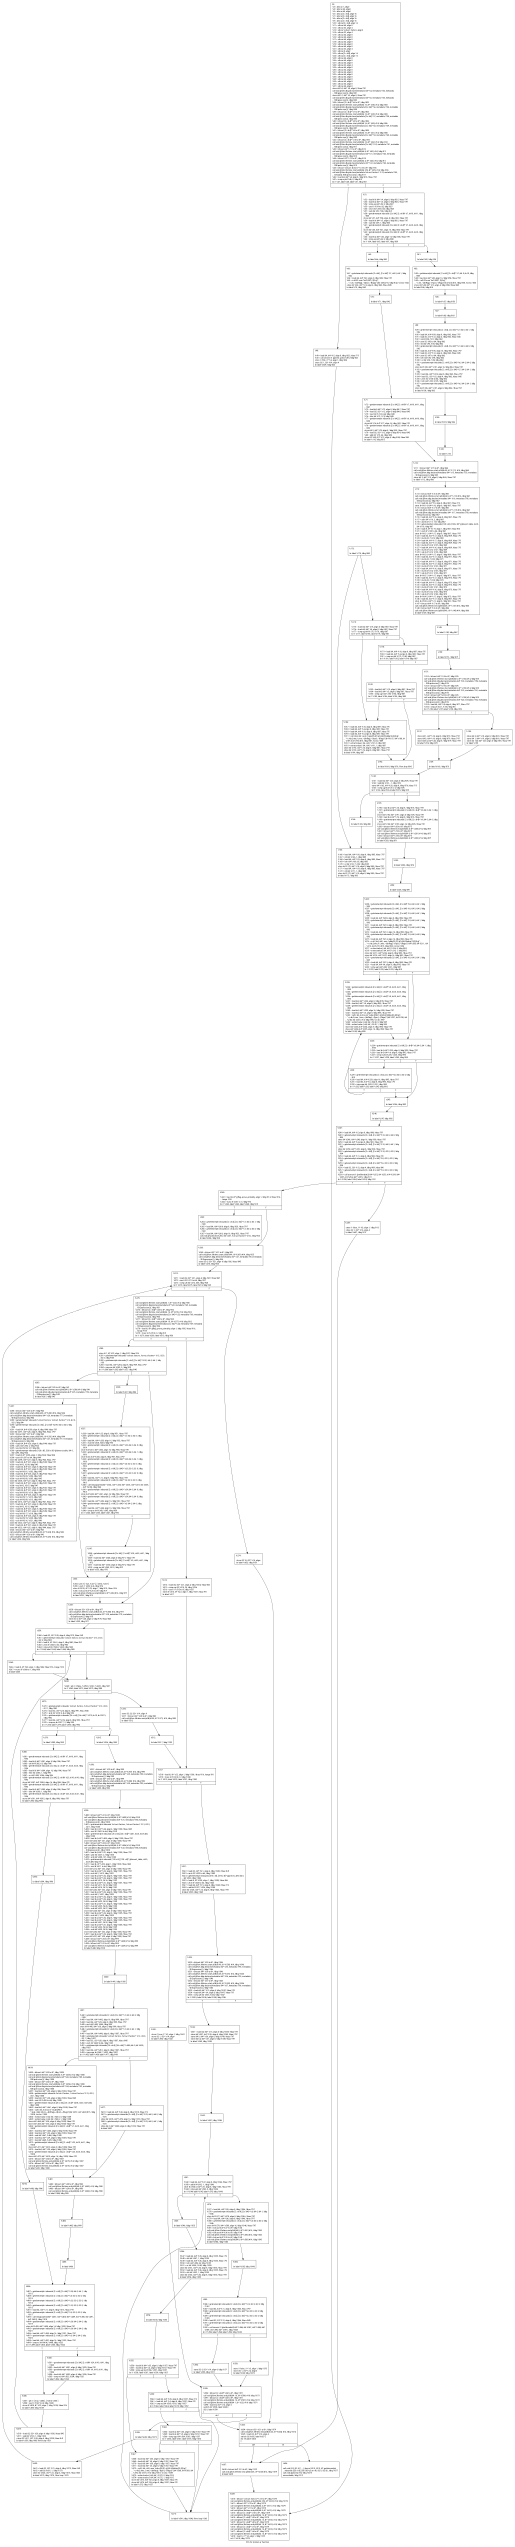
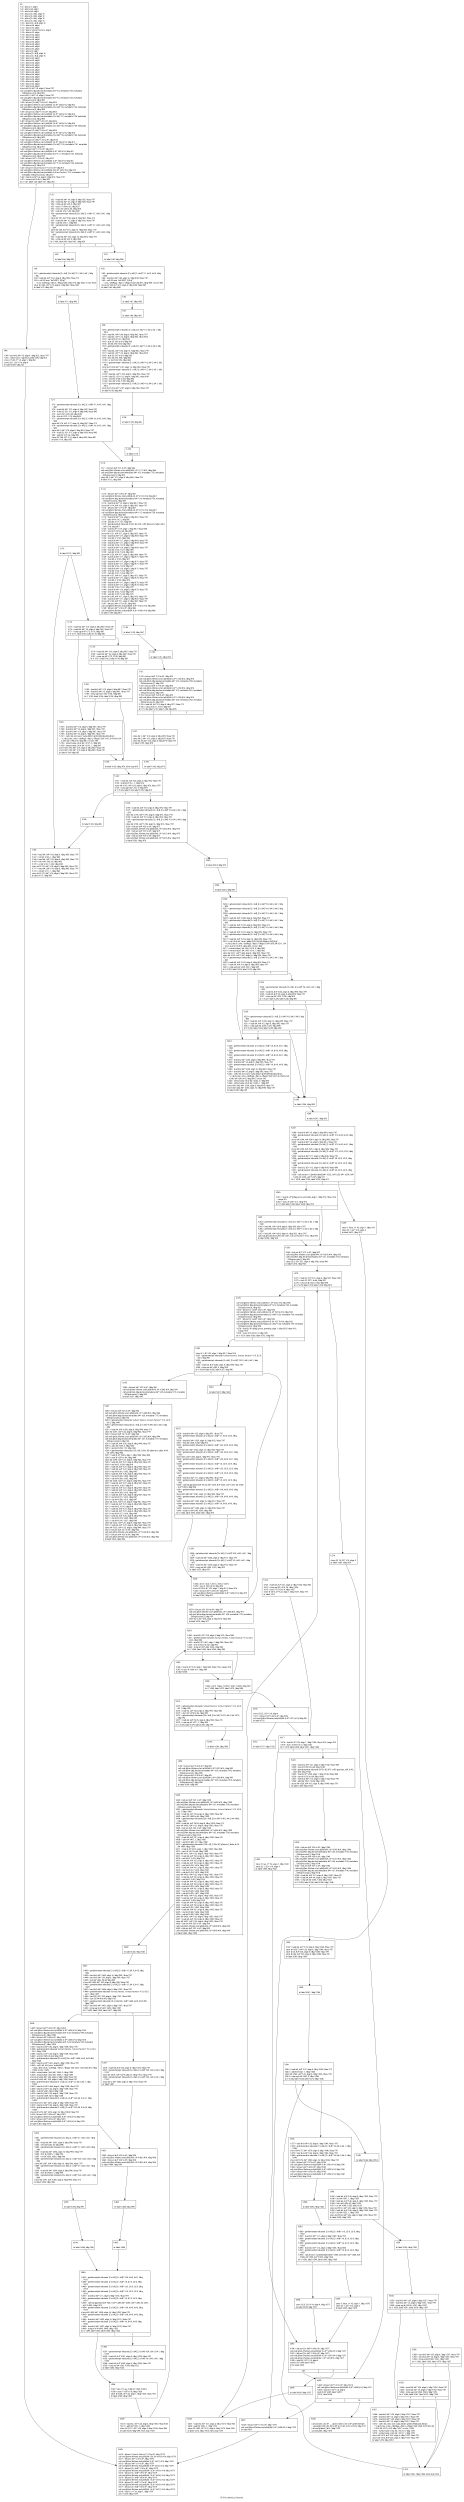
node "%158:": removed
edge "%233:" -> "%223:": now "%233:" -> "%245:"
node "%379:": removed
edge "%512:" -> "%517:": now "%370:" -> "%517:"
